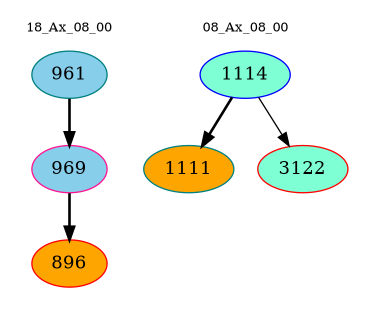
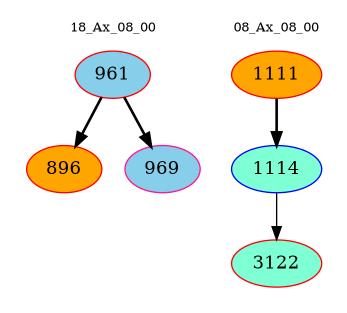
node "961": color teal -> red
edge "1114" -> "1111": reversed
node "1111": color teal -> red
edge "969" -> "896": now "961" -> "896"
